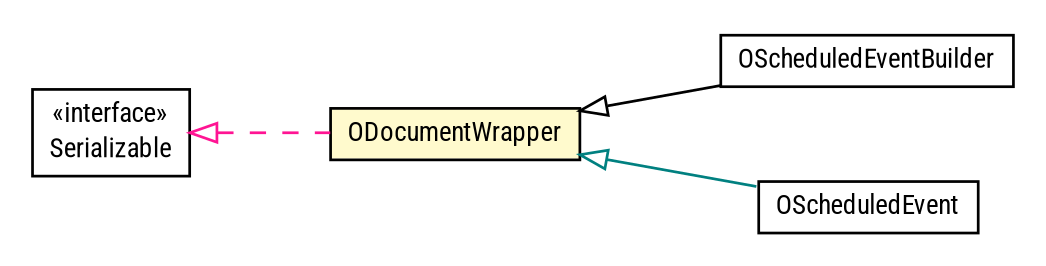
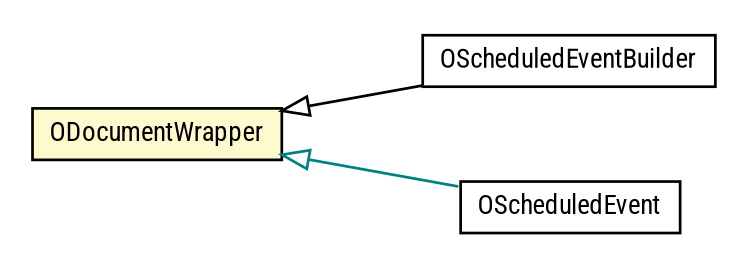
node "Serializable": removed
